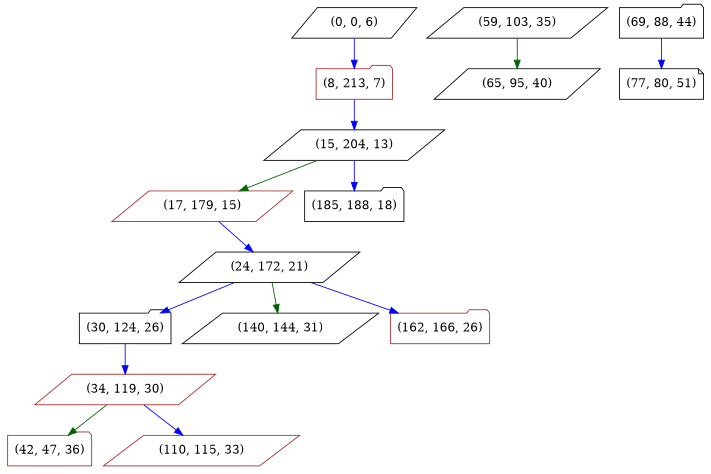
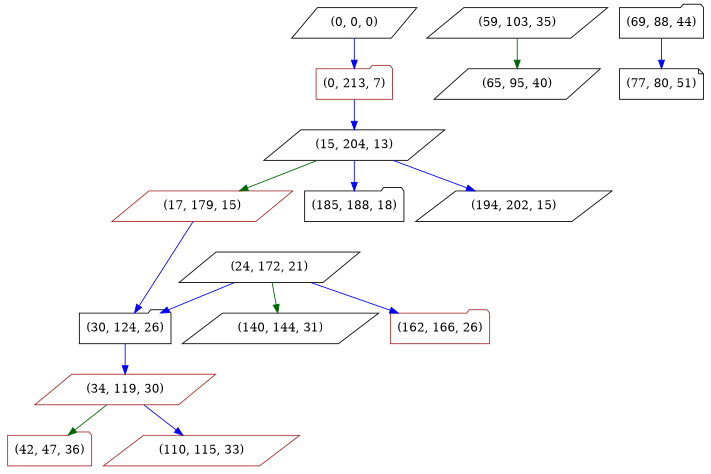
node "(0, 0, 6)": label "(0, 0, 6)" -> "(0, 0, 0)"
node "(8, 213, 7)": label "(8, 213, 7)" -> "(0, 213, 7)"
node "(194, 202, 15)": added
edge "(17, 179, 15)" -> "(24, 172, 21)": now "(17, 179, 15)" -> "(30, 124, 26)"
